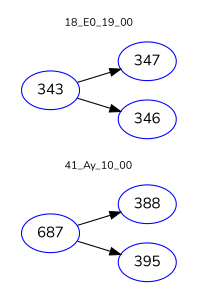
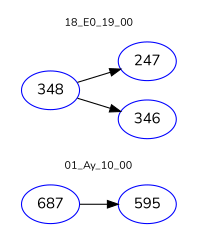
node "347": label "347" -> "247"
node "343": label "343" -> "348"
cluster "41_Ay_10_00": label "41_Ay_10_00" -> "01_Ay_10_00"
node "388": removed
node "395": label "395" -> "595"
